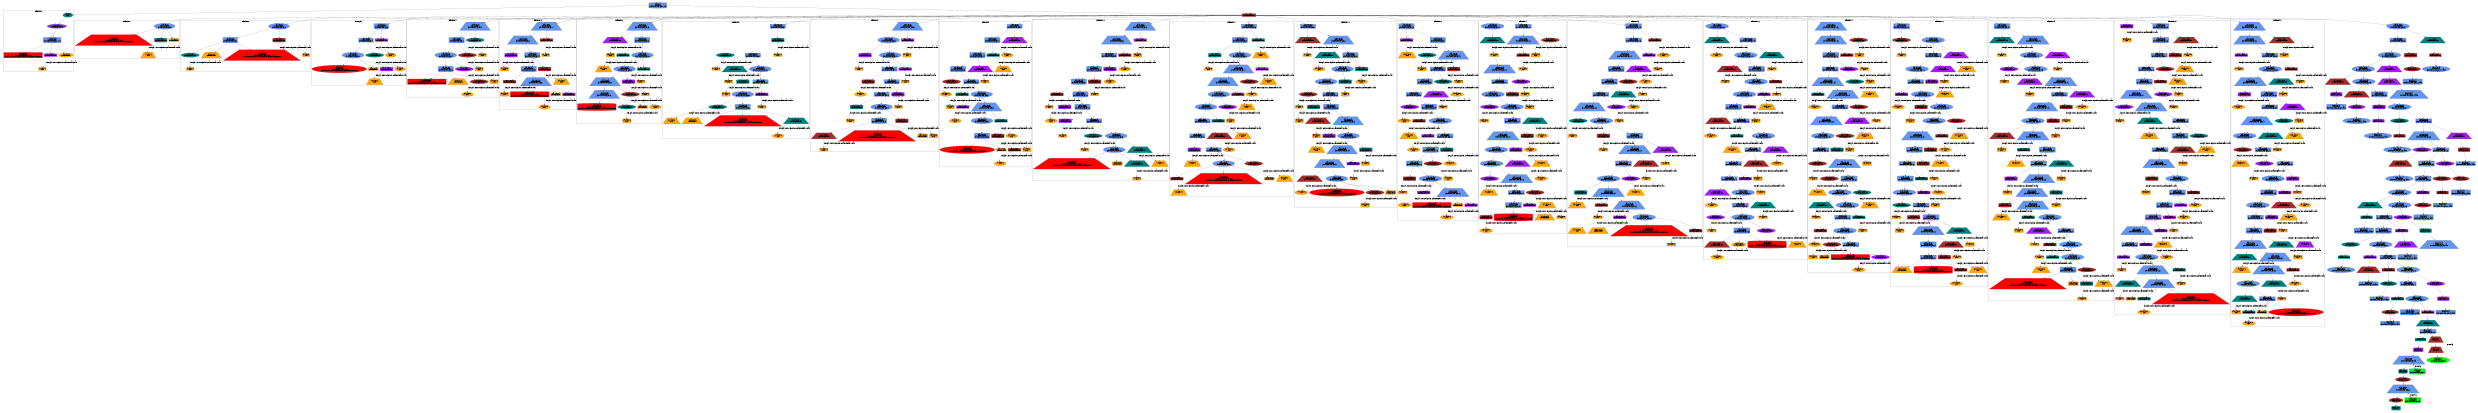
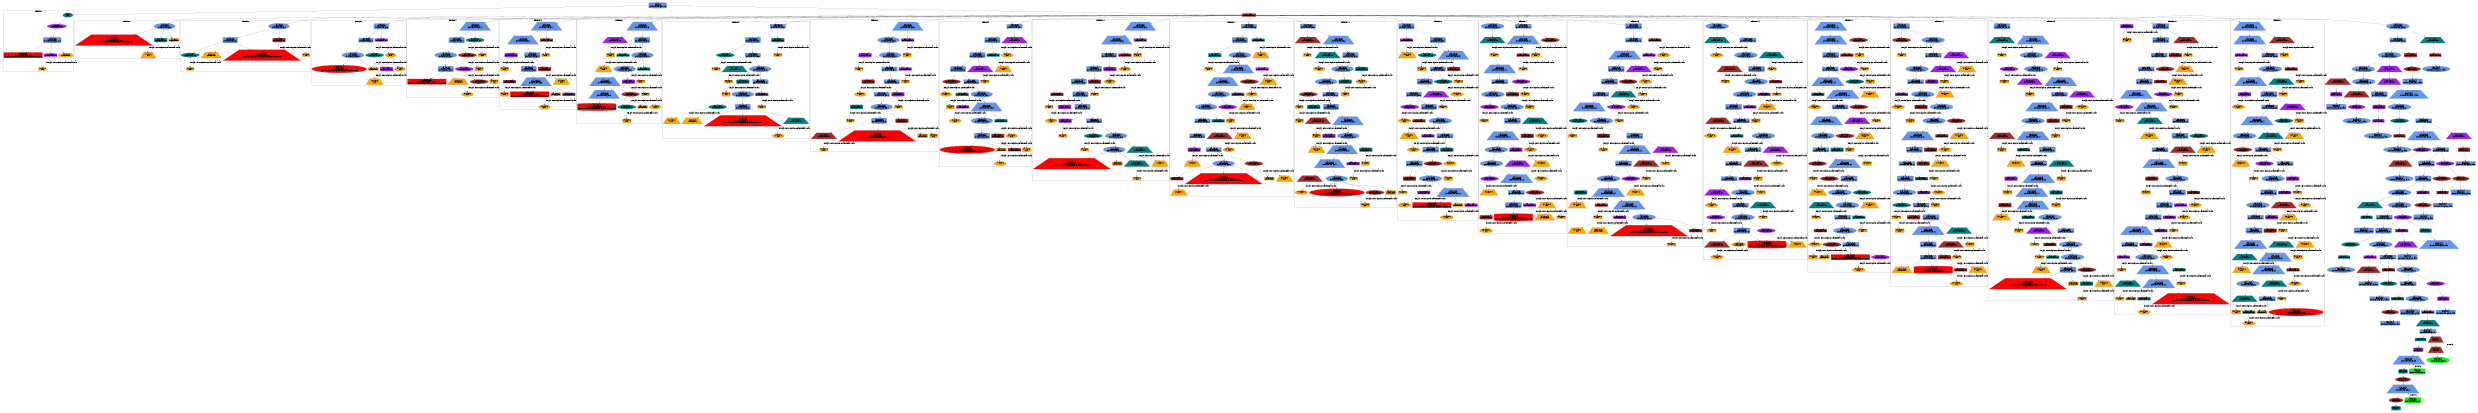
node "311 @ N166 CreateListHead AbstractionState: ABS31": added
node "2913 @ N216 main": fillcolor purple -> orange
